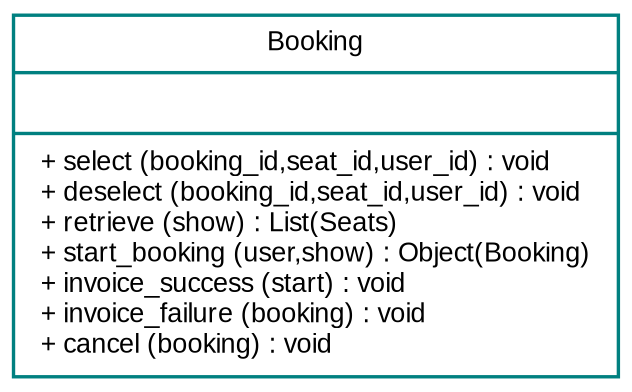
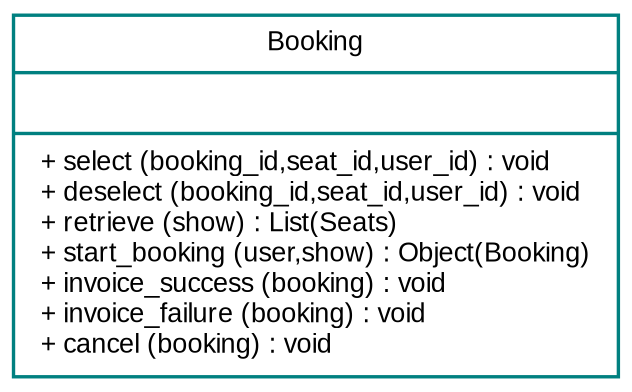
node "Booking": text "+ invoice_success (start) : void" -> "+ invoice_success (booking) : void"
